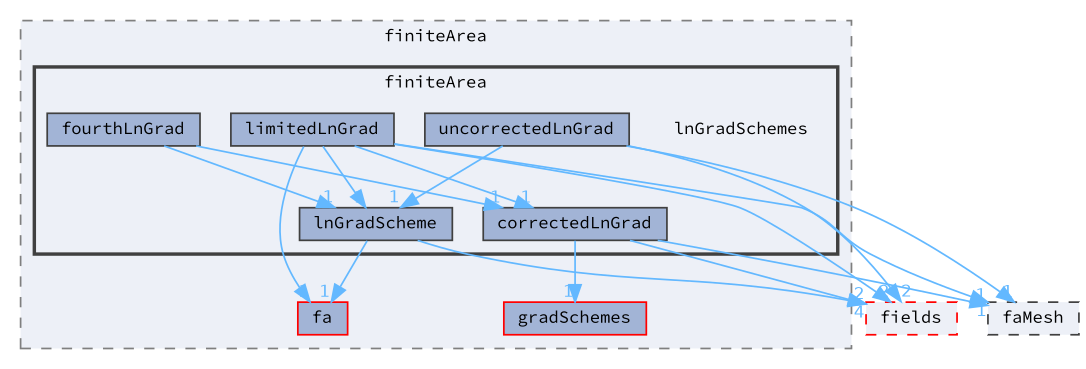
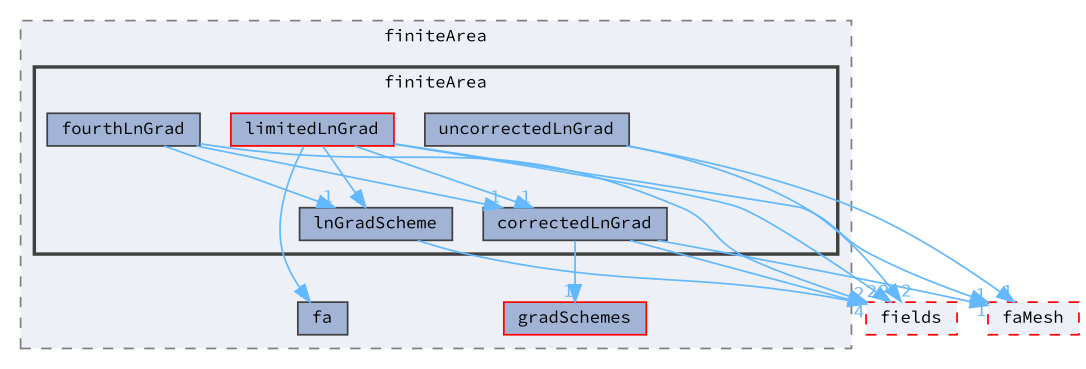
node "limitedLnGrad": color grey25 -> red
node "lnGradSchemes": removed
edge "uncorrectedLnGrad" -> "lnGradScheme": removed
edge "fourthLnGrad" -> "fields": added
edge "lnGradScheme" -> "fa": removed
node "fa": color red -> grey25
node "faMesh": color grey25 -> red
